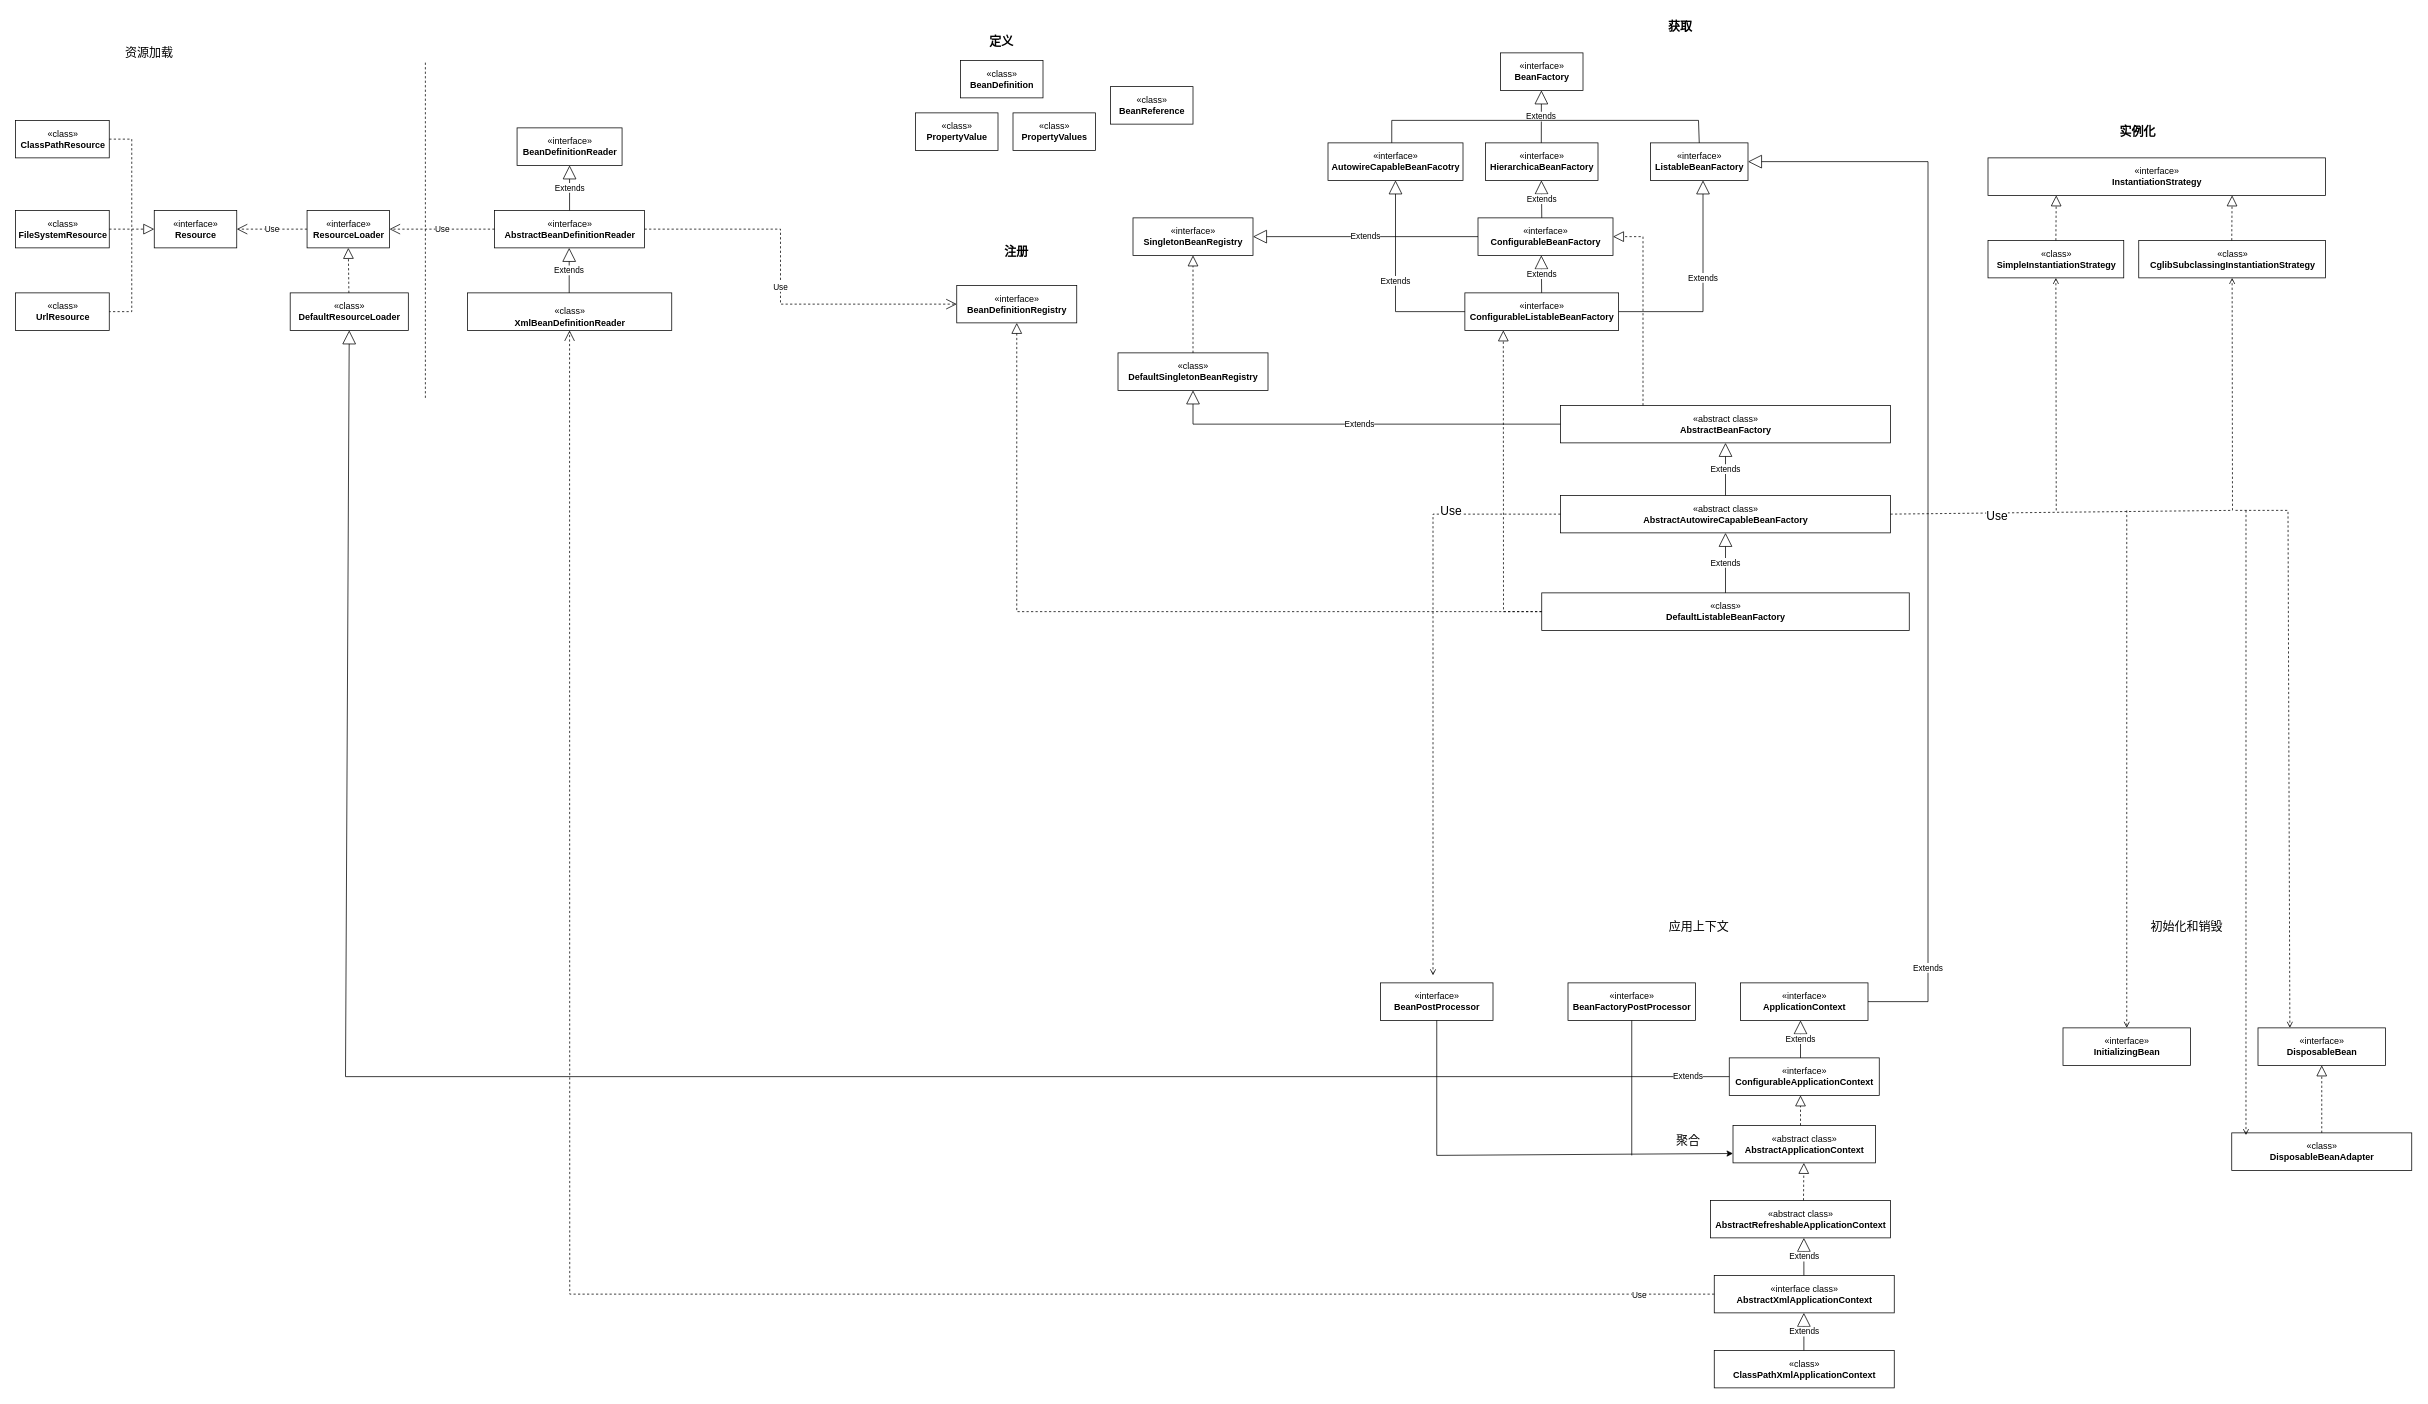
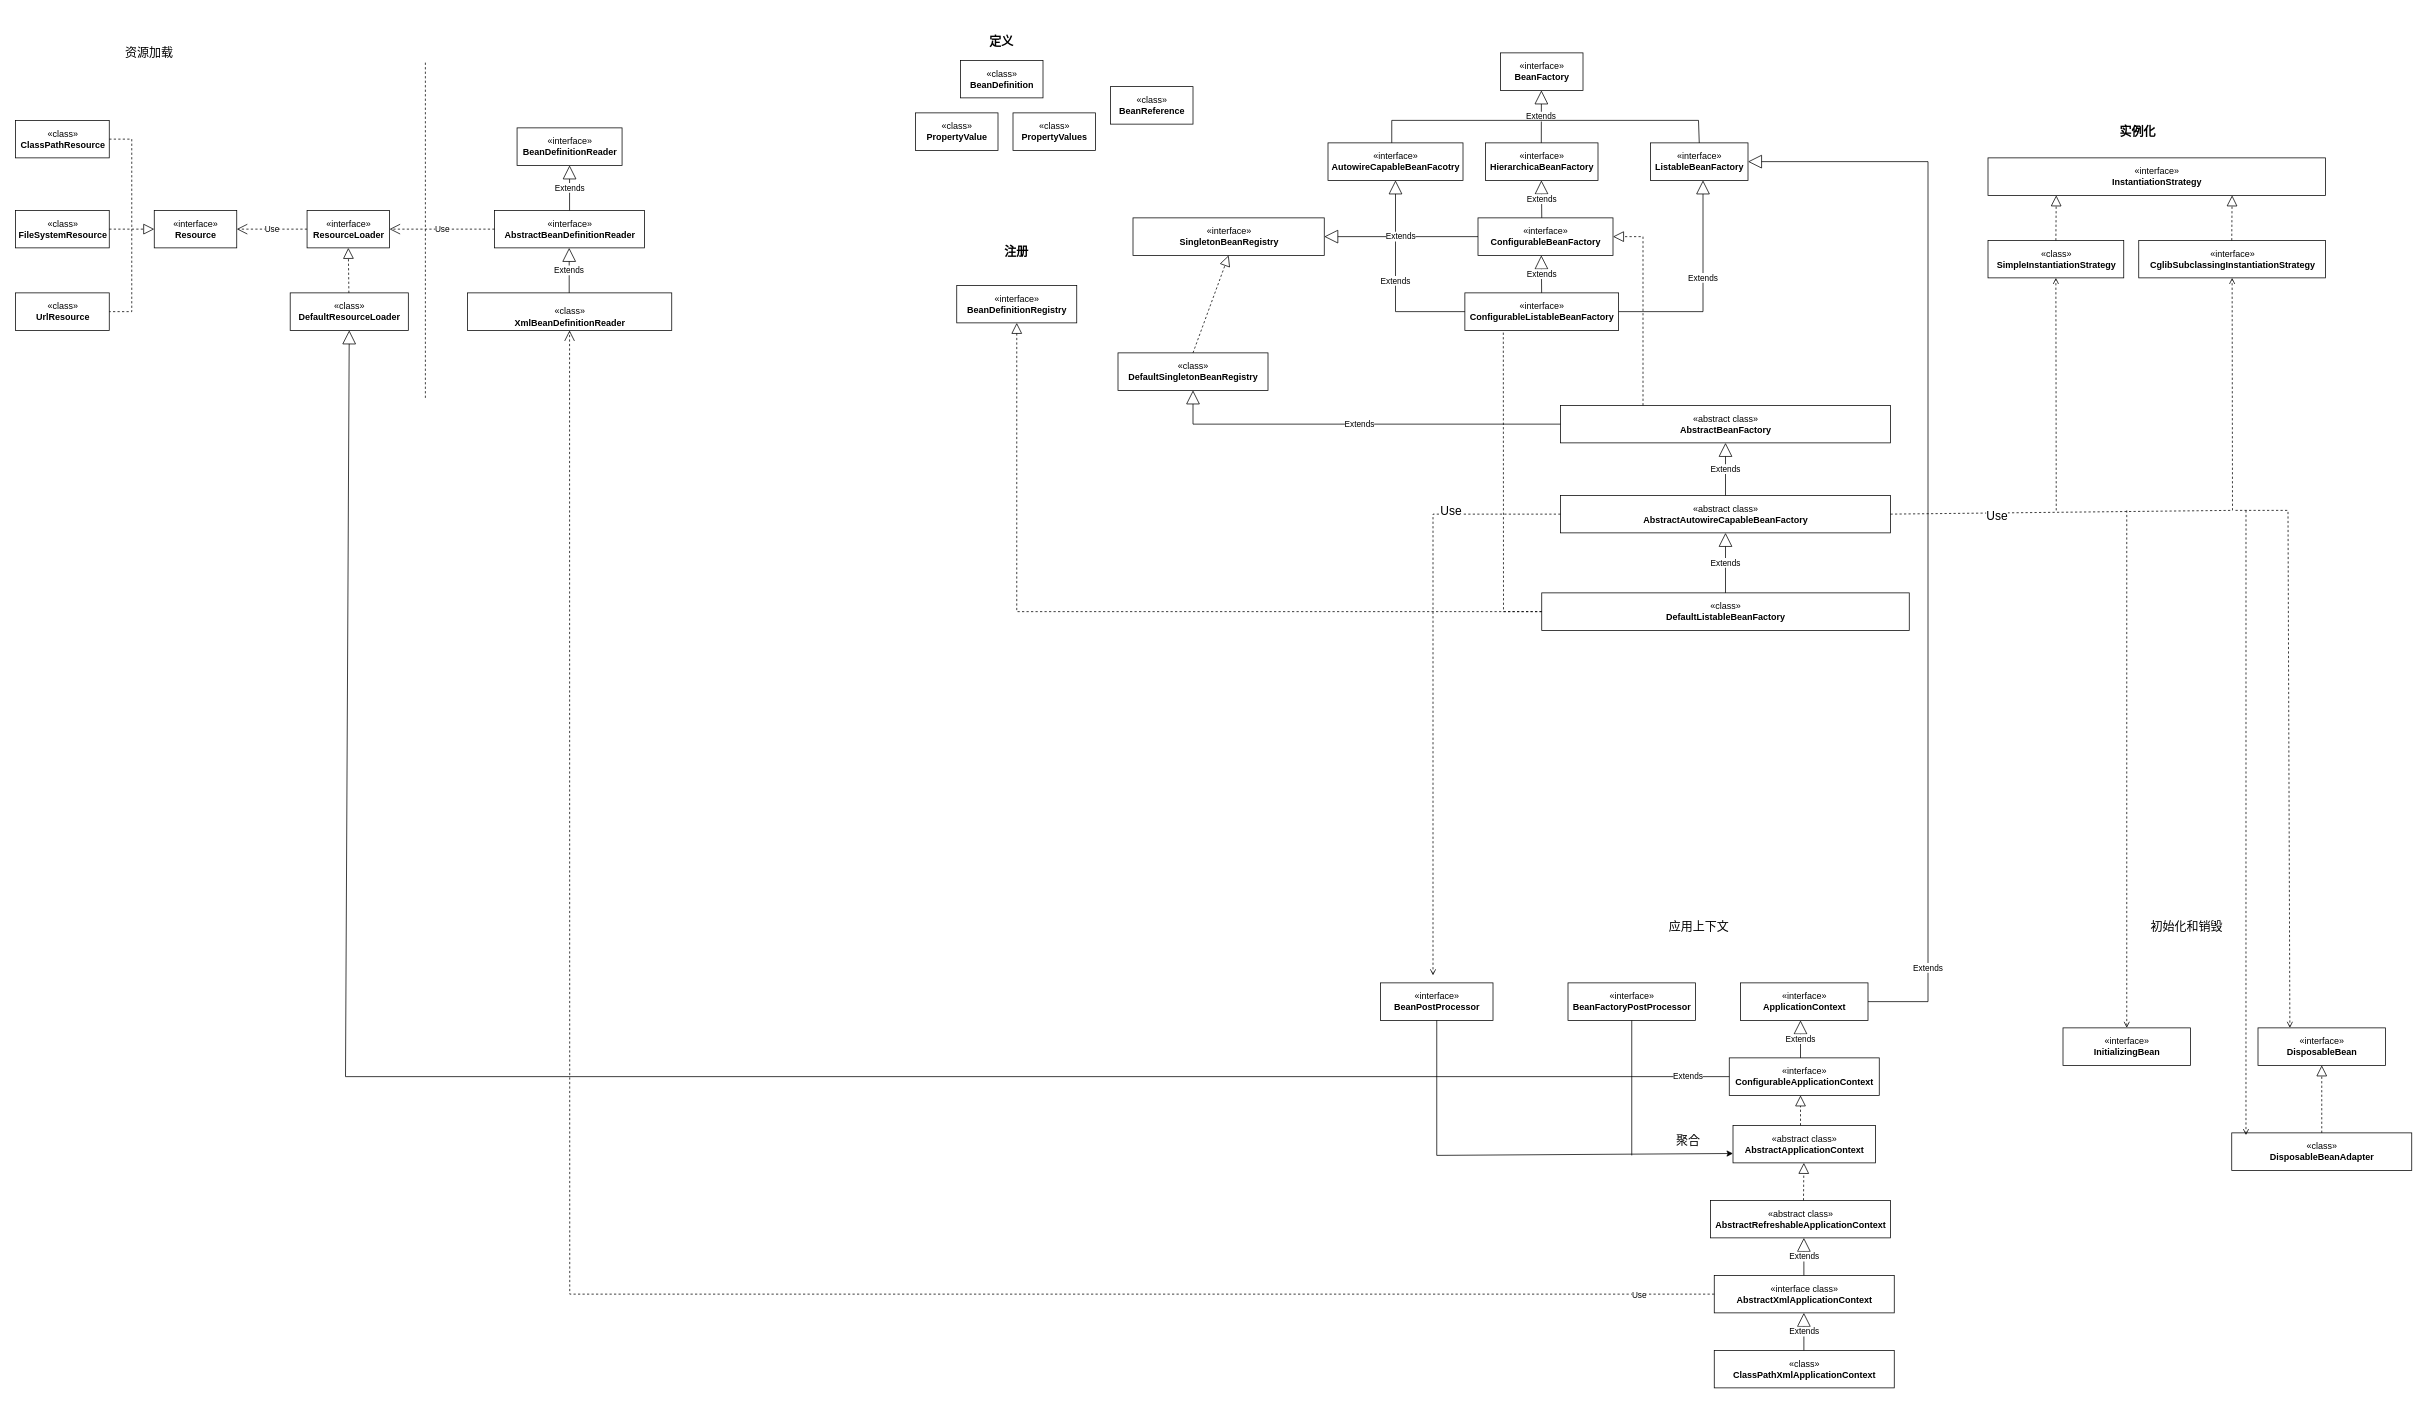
node "获取": removed
node "«interface» SingletonBeanRegistry": size 120x38 -> 191x38
node "«class» CglibSubclassingInstantiationStrategy": label "«class» CglibSubclassingInstantiationStrategy" -> "«interface» CglibSubclassingInstantiationStrategy"
edge "«interface» AbstractBeanDefinitionReader" -> "«interface» BeanDefinitionRegistry": removed, label "Use"
edge "«class» DefaultListableBeanFactory" -> "«interface» ConfigurableListableBeanFactory": arrowhead block -> none
